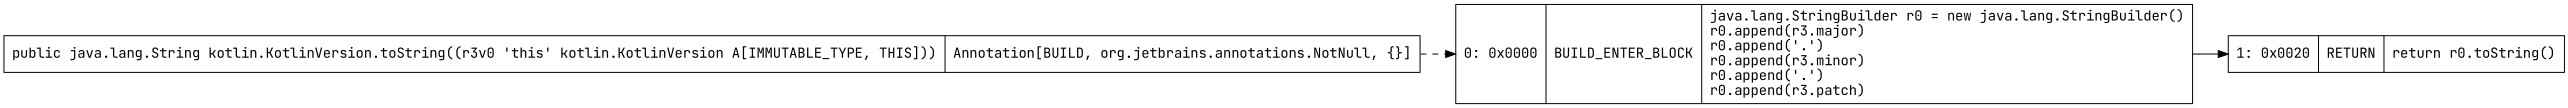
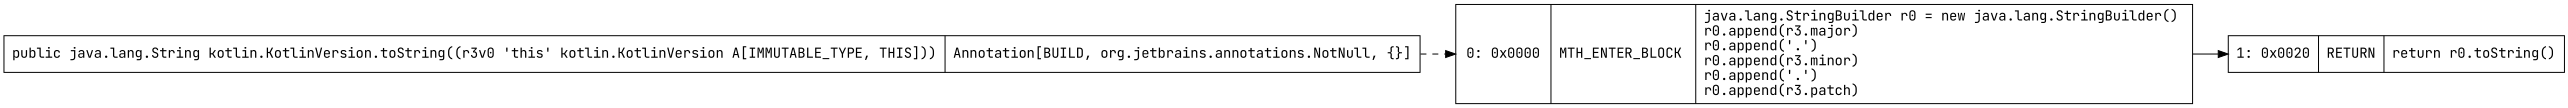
node "0: 0x0000": text "BUILD_ENTER_BLOCK" -> "MTH_ENTER_BLOCK"
